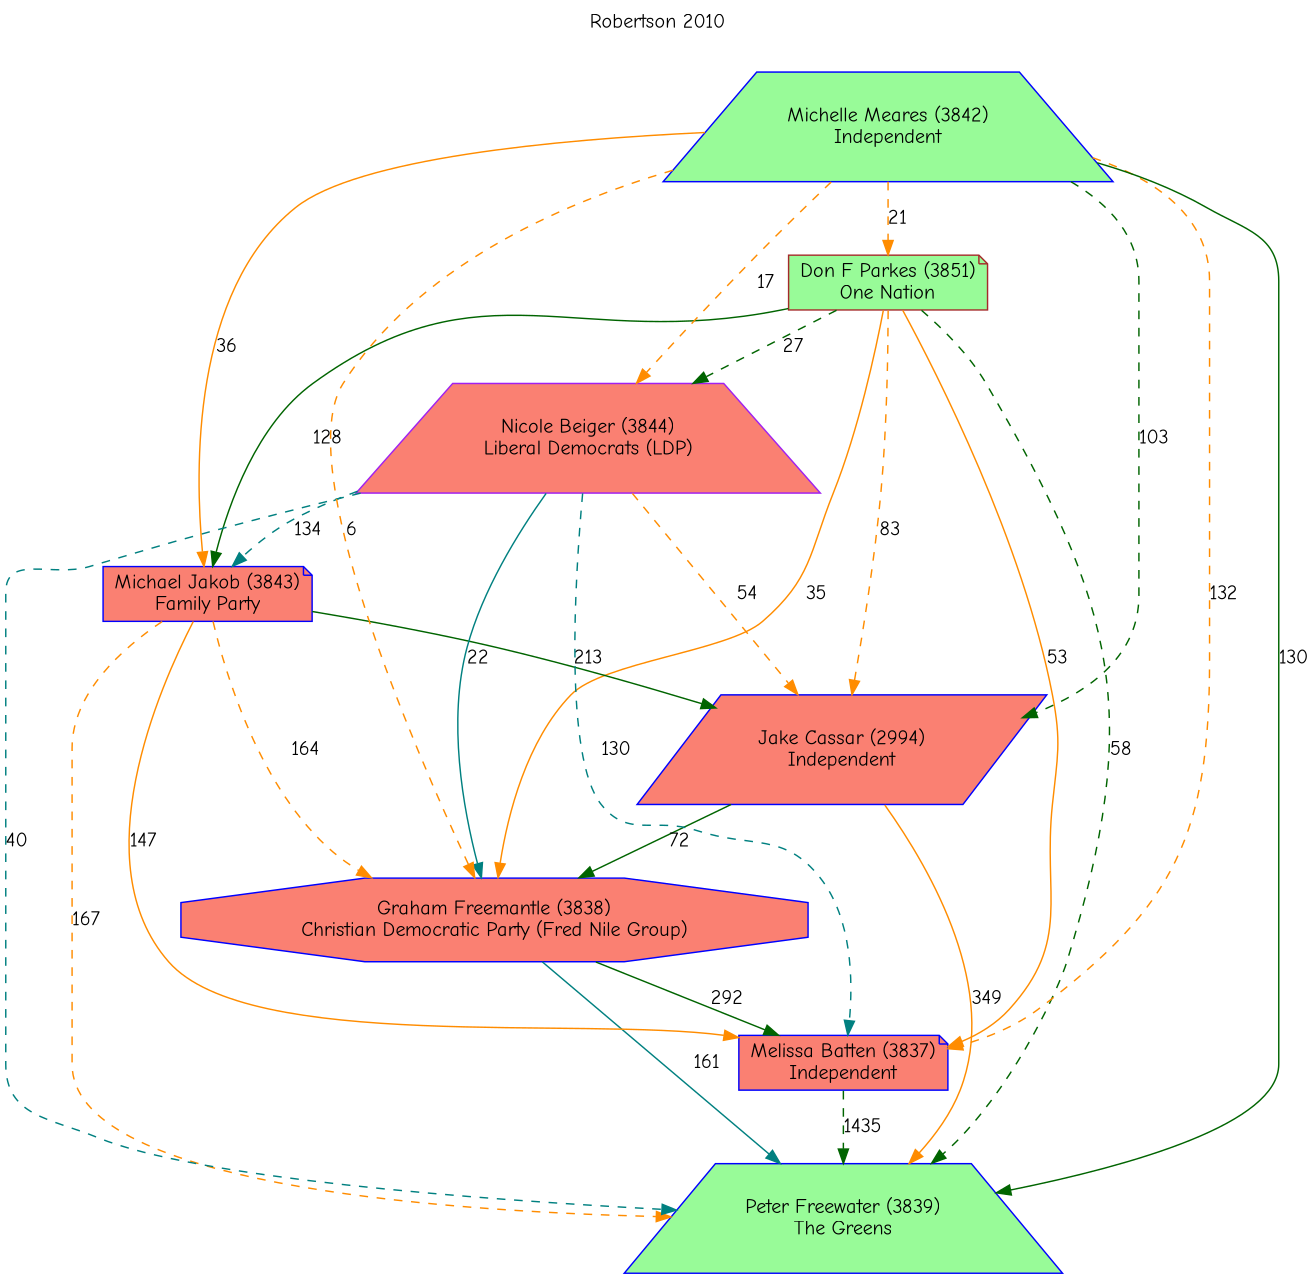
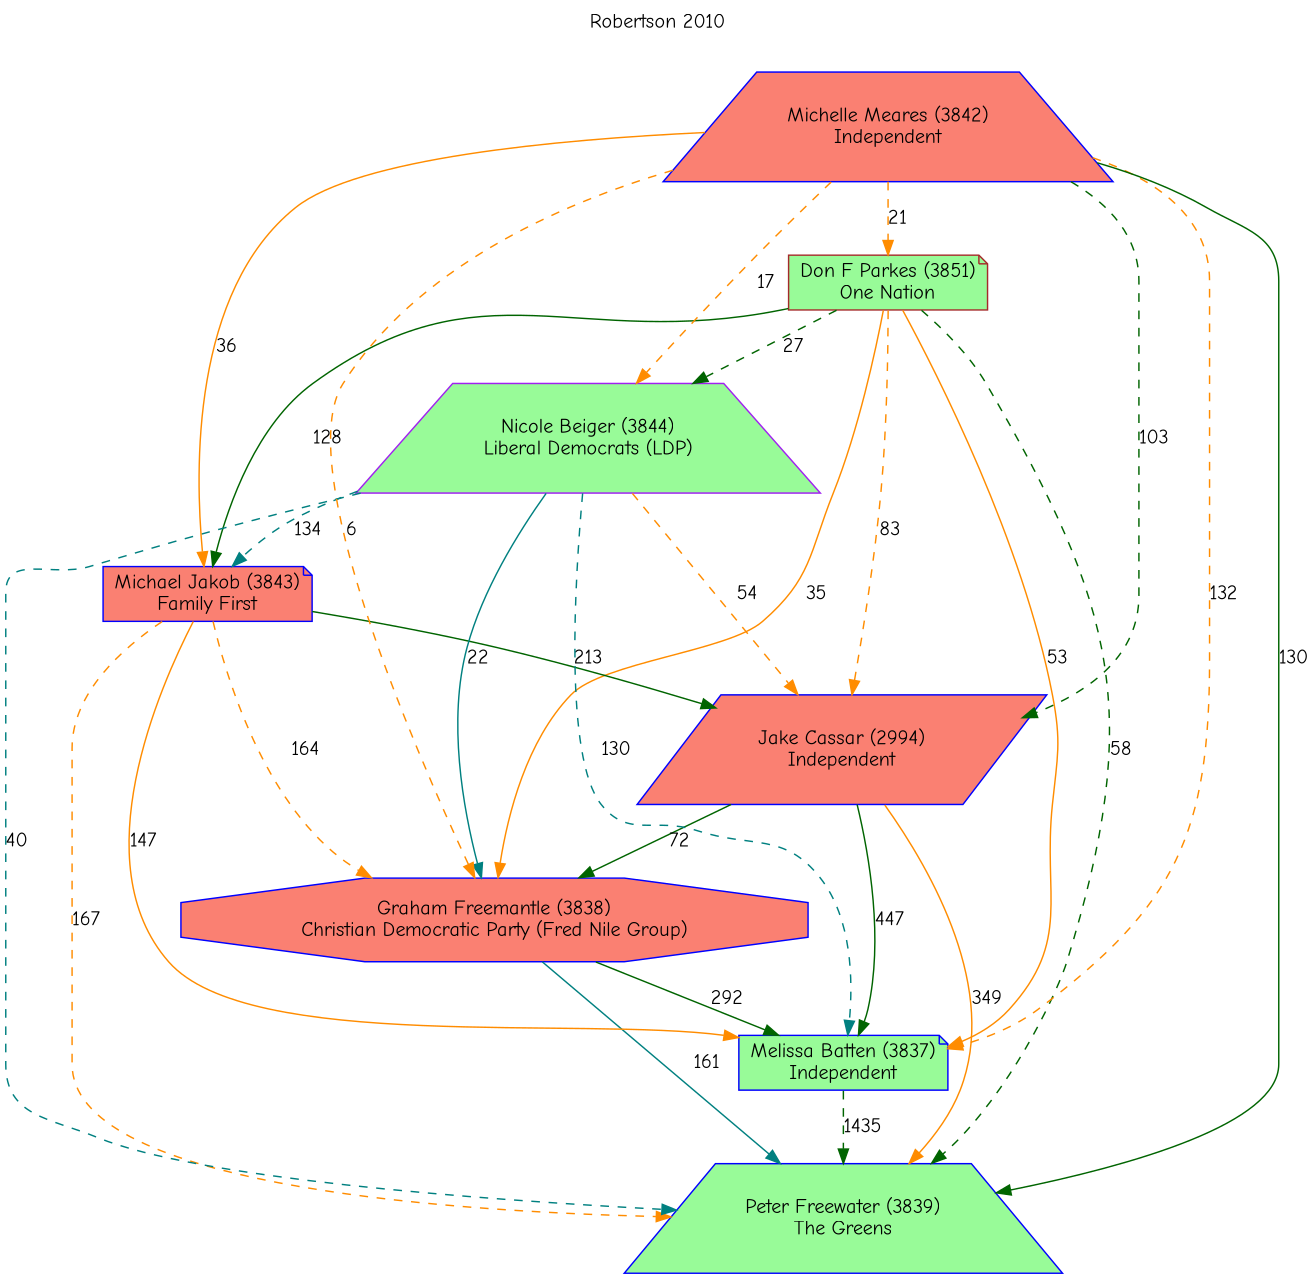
node "Michelle Meares (3842) Independent": fillcolor palegreen -> salmon
node "Nicole Beiger (3844) Liberal Democrats (LDP)": fillcolor salmon -> palegreen
node "Michael Jakob (3843) Family Party": label "Michael Jakob (3843) Family Party" -> "Michael Jakob (3843) Family First"
edge "Jake Cassar (2994) Independent" -> "Melissa Batten (3837) Independent": added, label "447"
node "Melissa Batten (3837) Independent": fillcolor salmon -> palegreen
